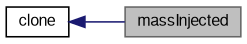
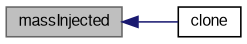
edge "massInjected" -> "clone": reversed
